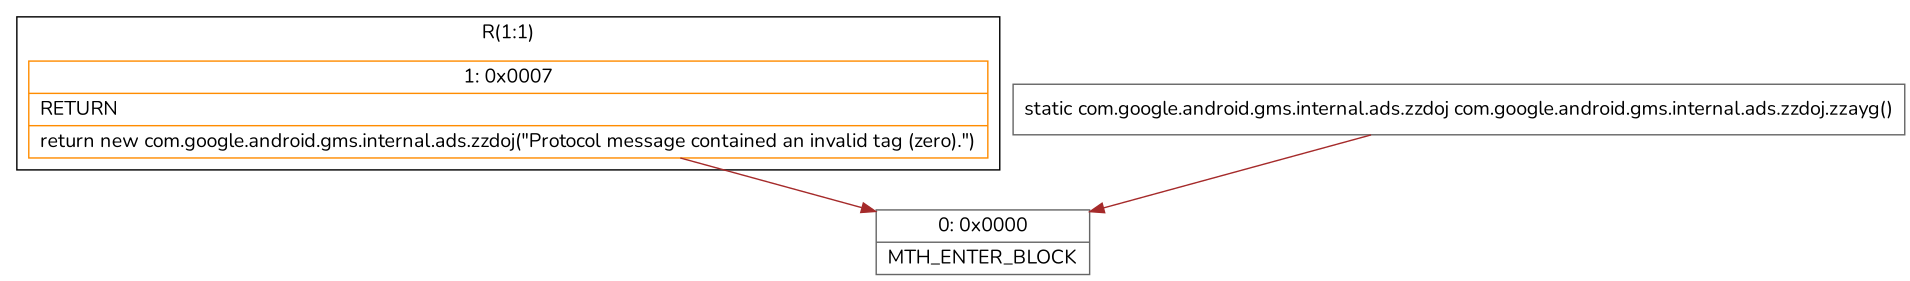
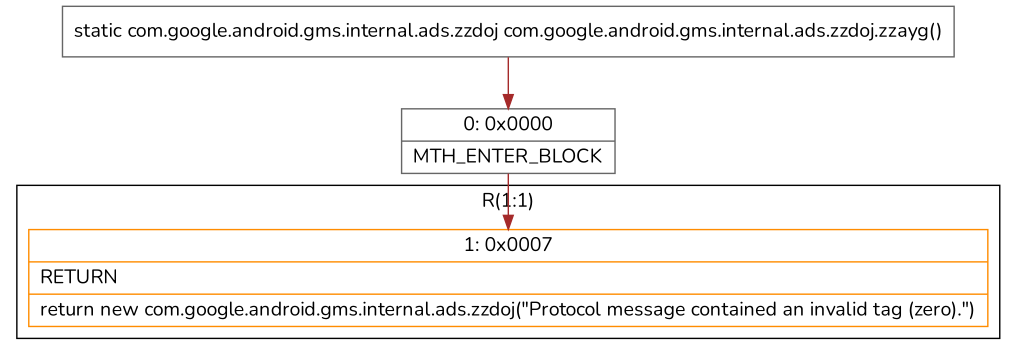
edge "1: 0x0007" -> "0: 0x0000": reversed
